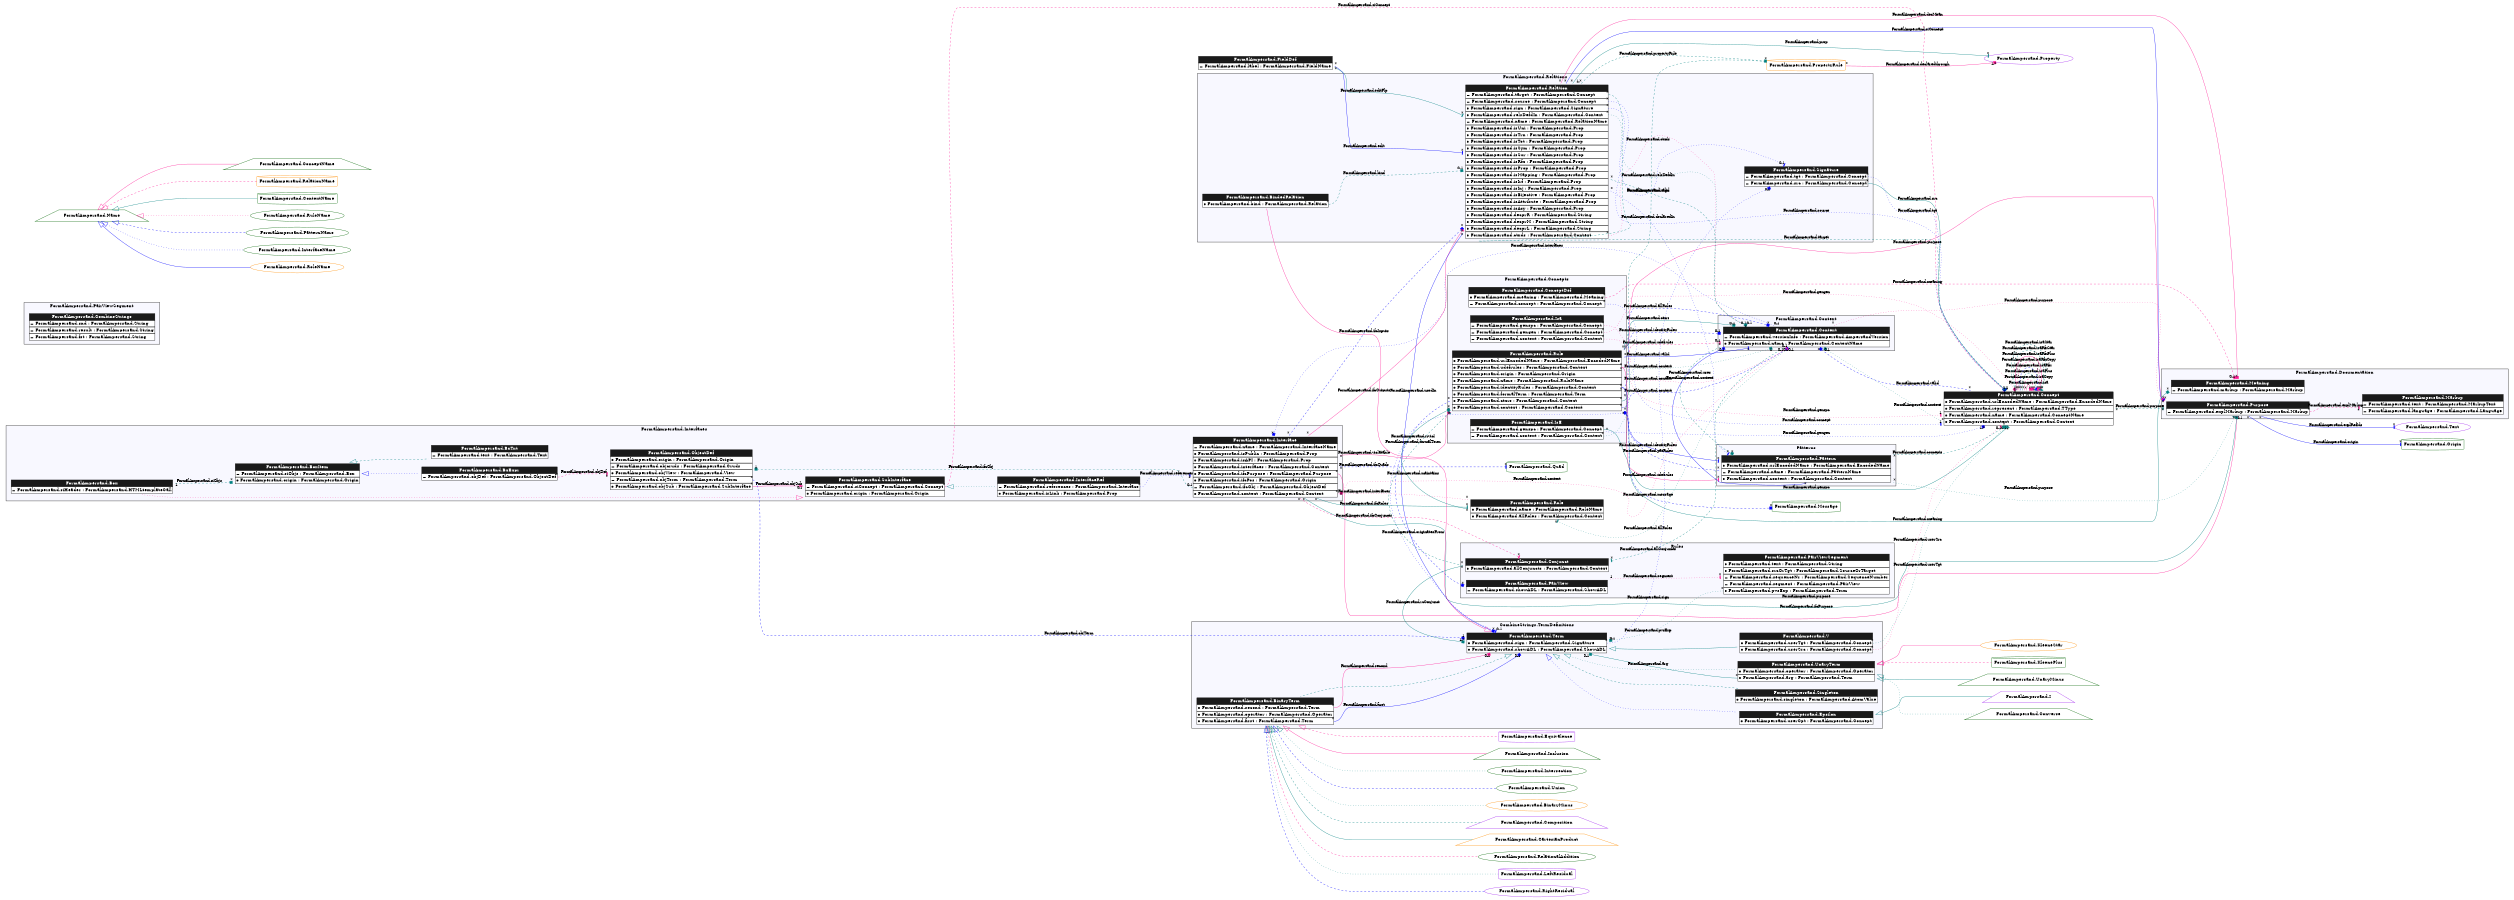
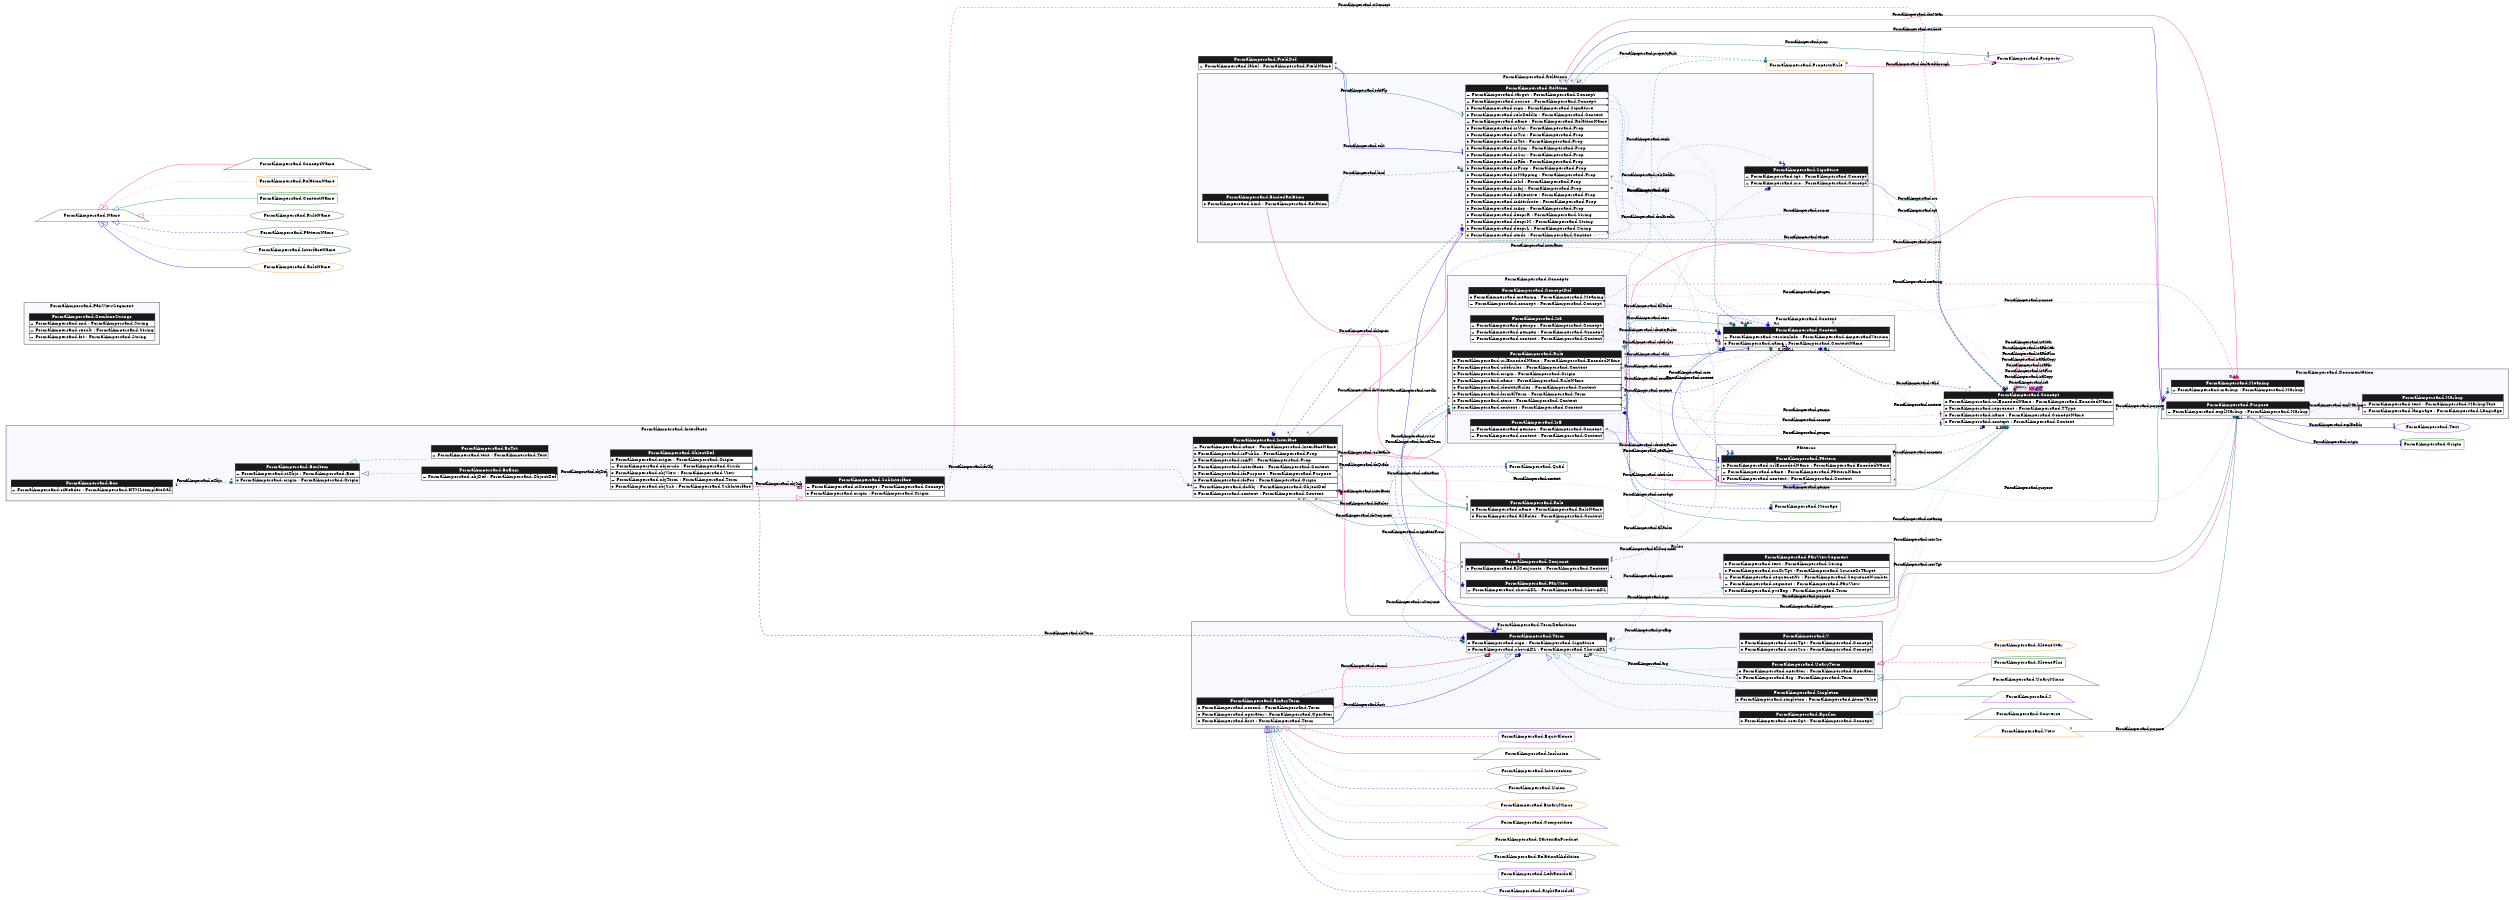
edge "FormalAmpersand.Relation" -> "FormalAmpersand.Purpose": label "FormalAmpersand.siConcept" -> "FormalAmpersand.purpose"
edge "FormalAmpersand.RelationName" -> "FormalAmpersand.Name": style dashed -> dotted
node "FormalAmpersand.InterfaceRef": removed
edge "FormalAmpersand.Conjunct" -> "FormalAmpersand.Term": style solid -> dashed
cluster "CombineStrings.TermDefinitions": label "CombineStrings.TermDefinitions" -> "FormalAmpersand.TermDefinitions"
node "FormalAmpersand.View": added
